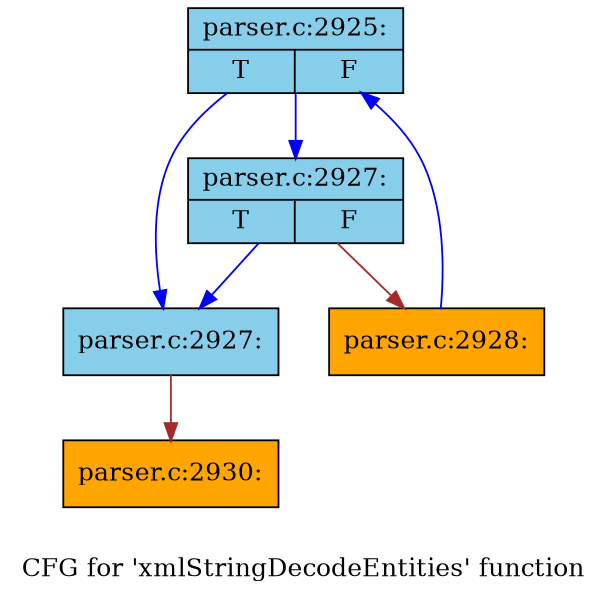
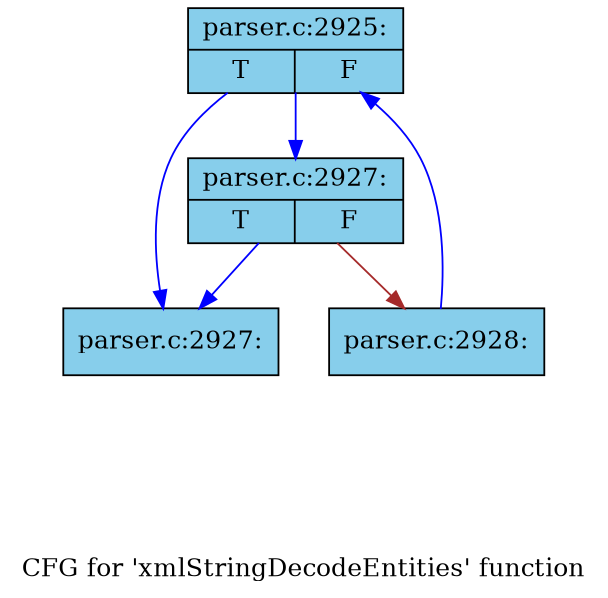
node "parser.c:2928:": fillcolor orange -> skyblue
node "parser.c:2930:": removed
